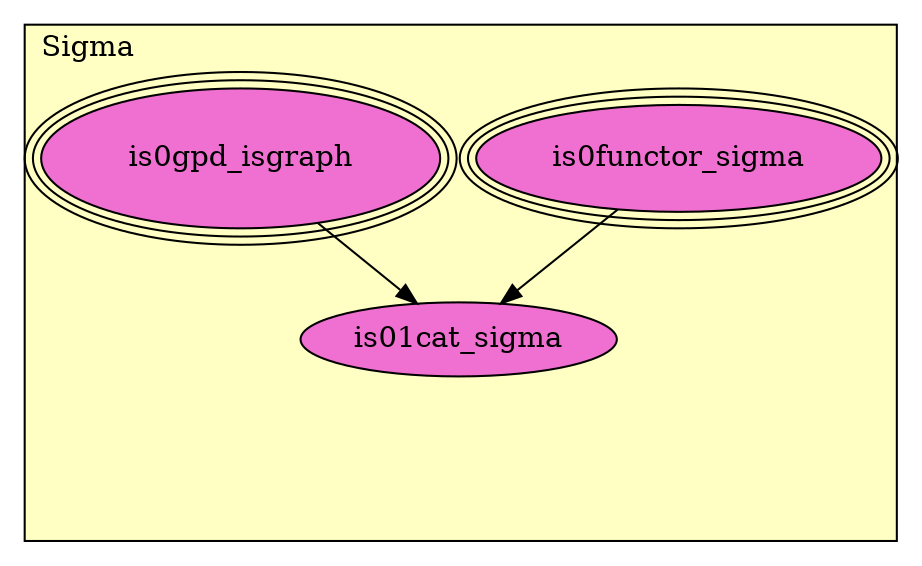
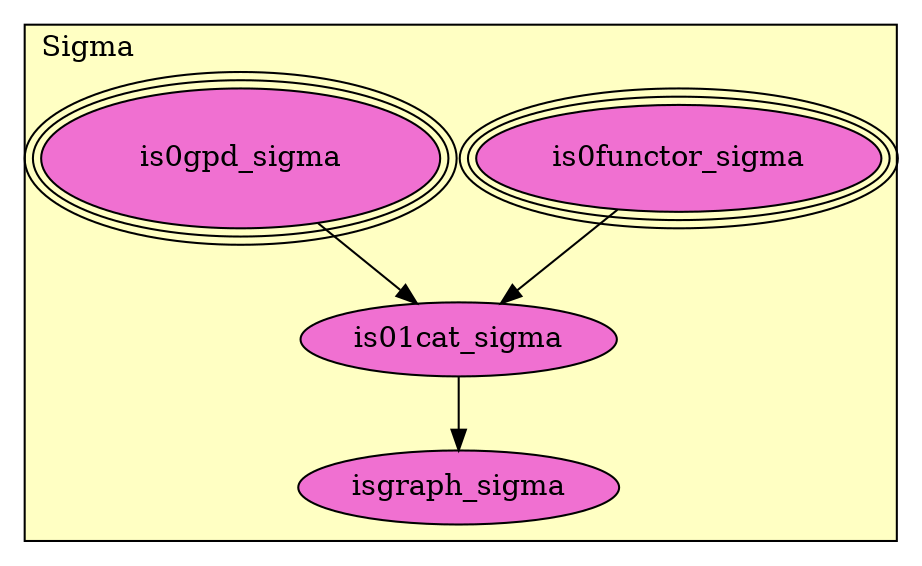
node "is0gpd_isgraph": label "is0gpd_isgraph" -> "is0gpd_sigma"
node "isgraph_sigma": added
